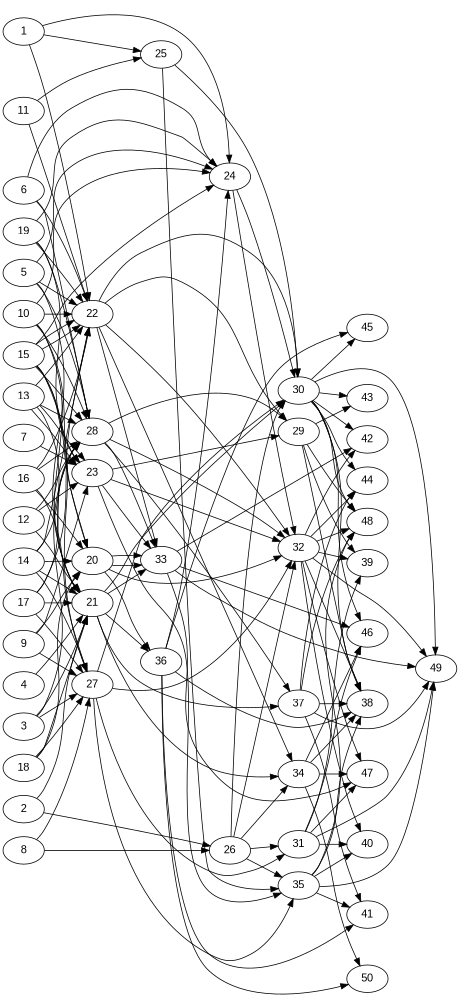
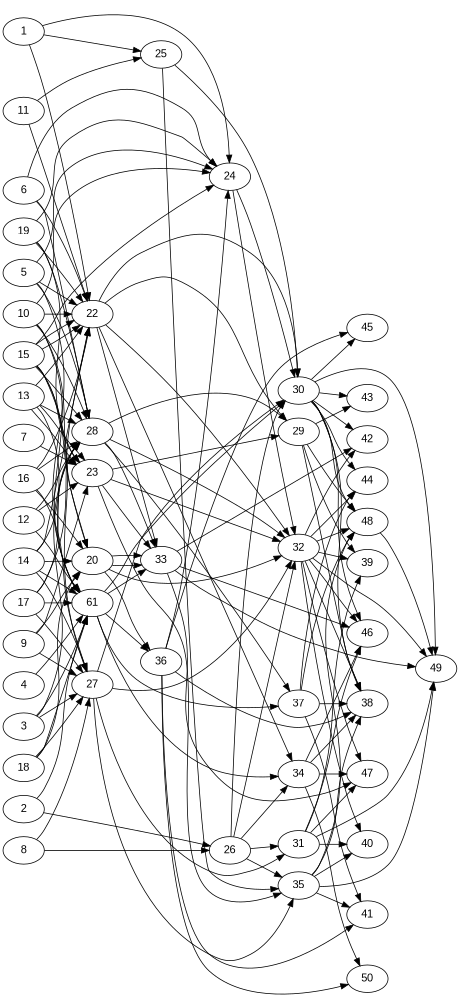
edge "32" -> "46": added
node "21": label "21" -> "61"
edge "37" -> "49": now "48" -> "49"
